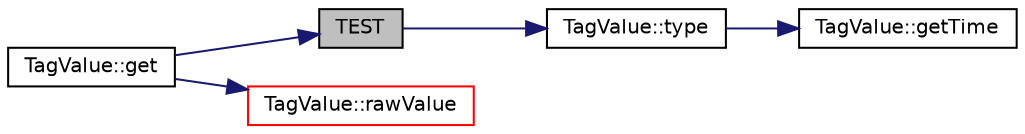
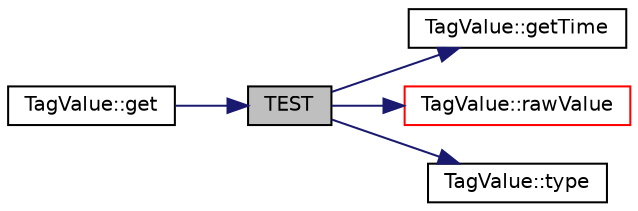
edge "TagValue::type" -> "TagValue::getTime": now "TEST" -> "TagValue::getTime"
edge "TagValue::get" -> "TagValue::rawValue": now "TEST" -> "TagValue::rawValue"
